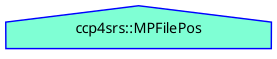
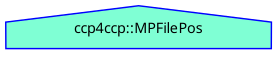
node "ccp4srs::MPFilePos": label "ccp4srs::MPFilePos" -> "ccp4ccp::MPFilePos"
